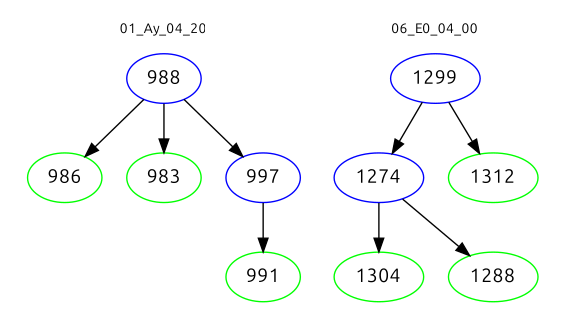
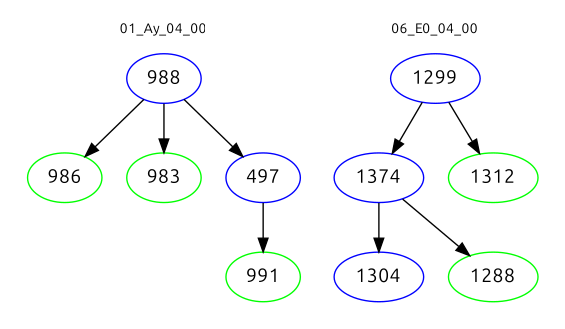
cluster "01_Ay_04_20": label "01_Ay_04_20" -> "01_Ay_04_00"
node "997": label "997" -> "497"
node "1274": label "1274" -> "1374"
node "1304": color green -> blue
